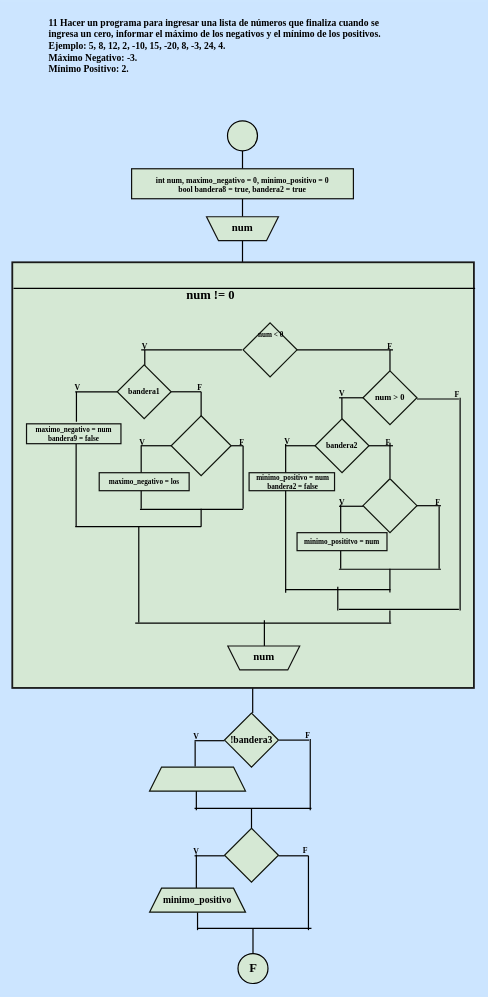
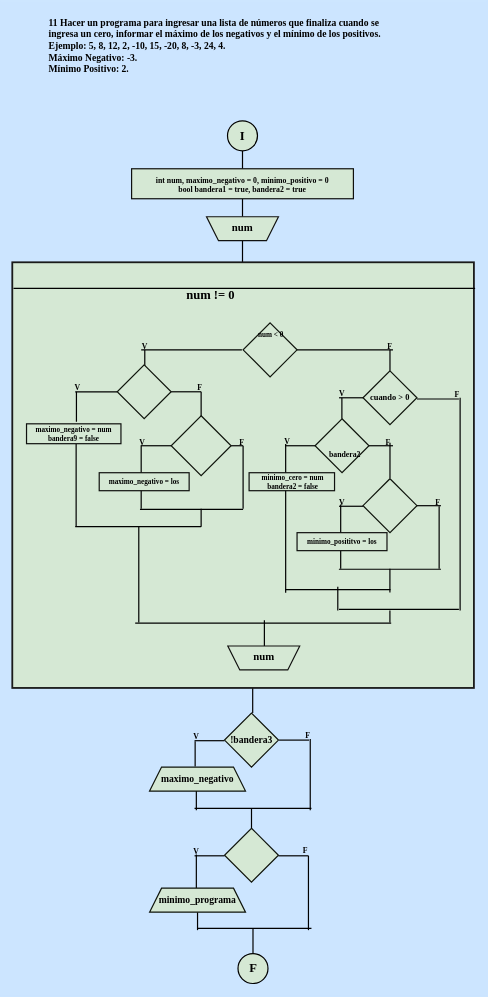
node "I": added
node "int num, maximo_negativo = 0, minimo_positivo = 0 bool bandera8 = true, bandera2 = true": label "int num, maximo_negativo = 0, minimo_positivo = 0 bool bandera8 = true, bandera2 = true" -> "int num, maximo_negativo = 0, minimo_positivo = 0 bool bandera1 = true, bandera2 = true"
node "bandera1": removed
node "num > 0": label "num > 0" -> "cuando > 0"
node "bandera2": moved (342, 446) -> (345, 455)
node "minimo_positivo = num bandera2 = false": label "minimo_positivo = num bandera2 = false" -> "minimo_cero = num bandera2 = false"
node "minimo_posititvo = num": label "minimo_posititvo = num" -> "minimo_posititvo = los"
node "maximo_negativo": added
node "minimo_positivo": label "minimo_positivo" -> "minimo_programa"
